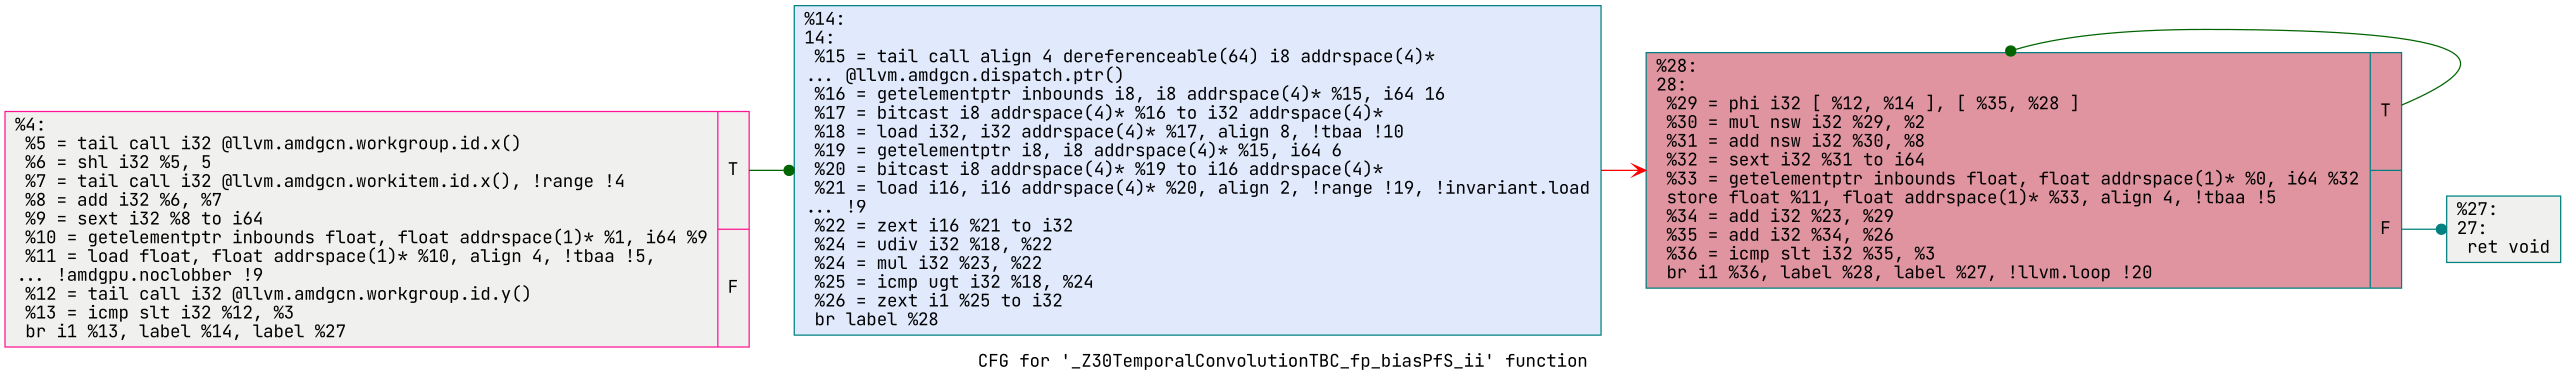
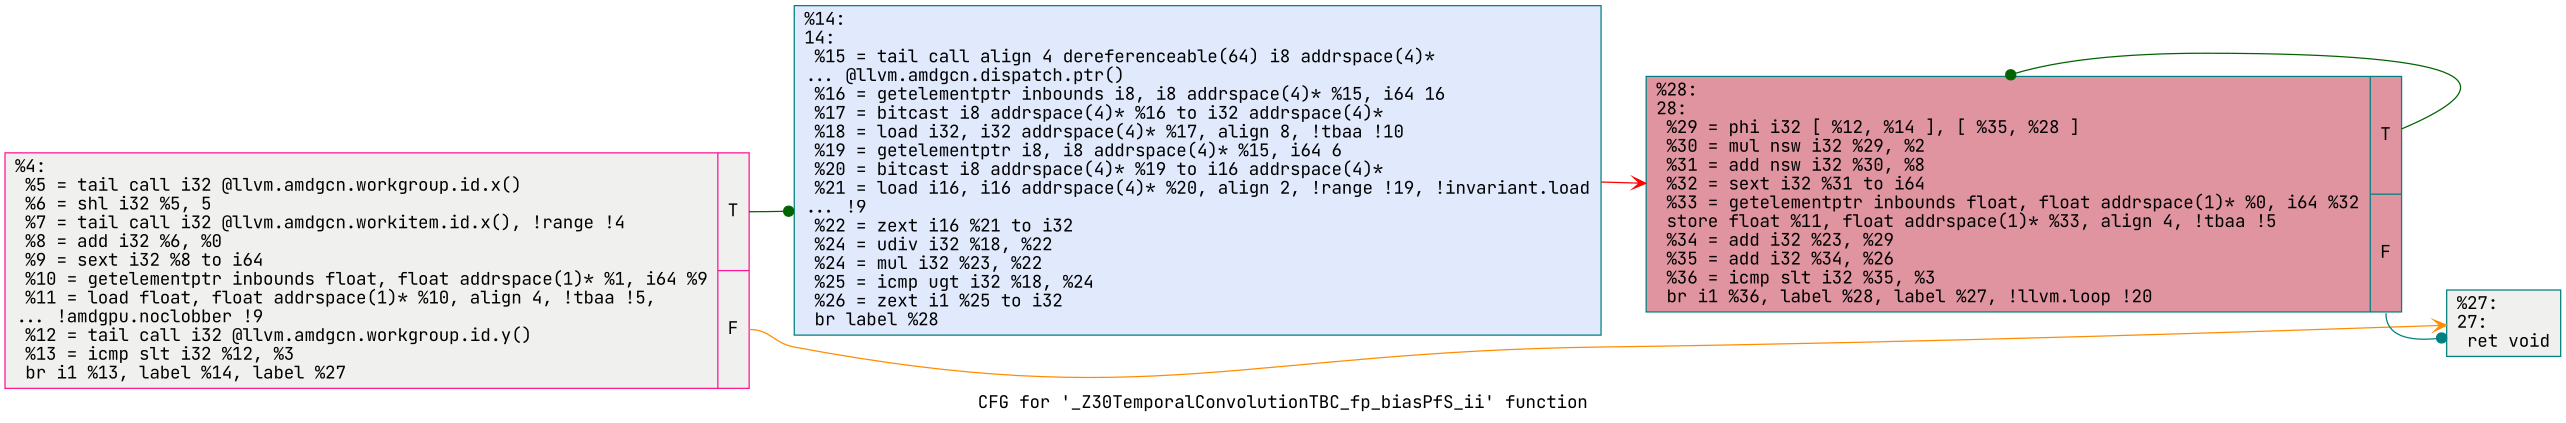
node "%4:": text "%8 = add i32 %6, %7" -> "%8 = add i32 %6, %0"
edge "%4:" -> "%27:": added
